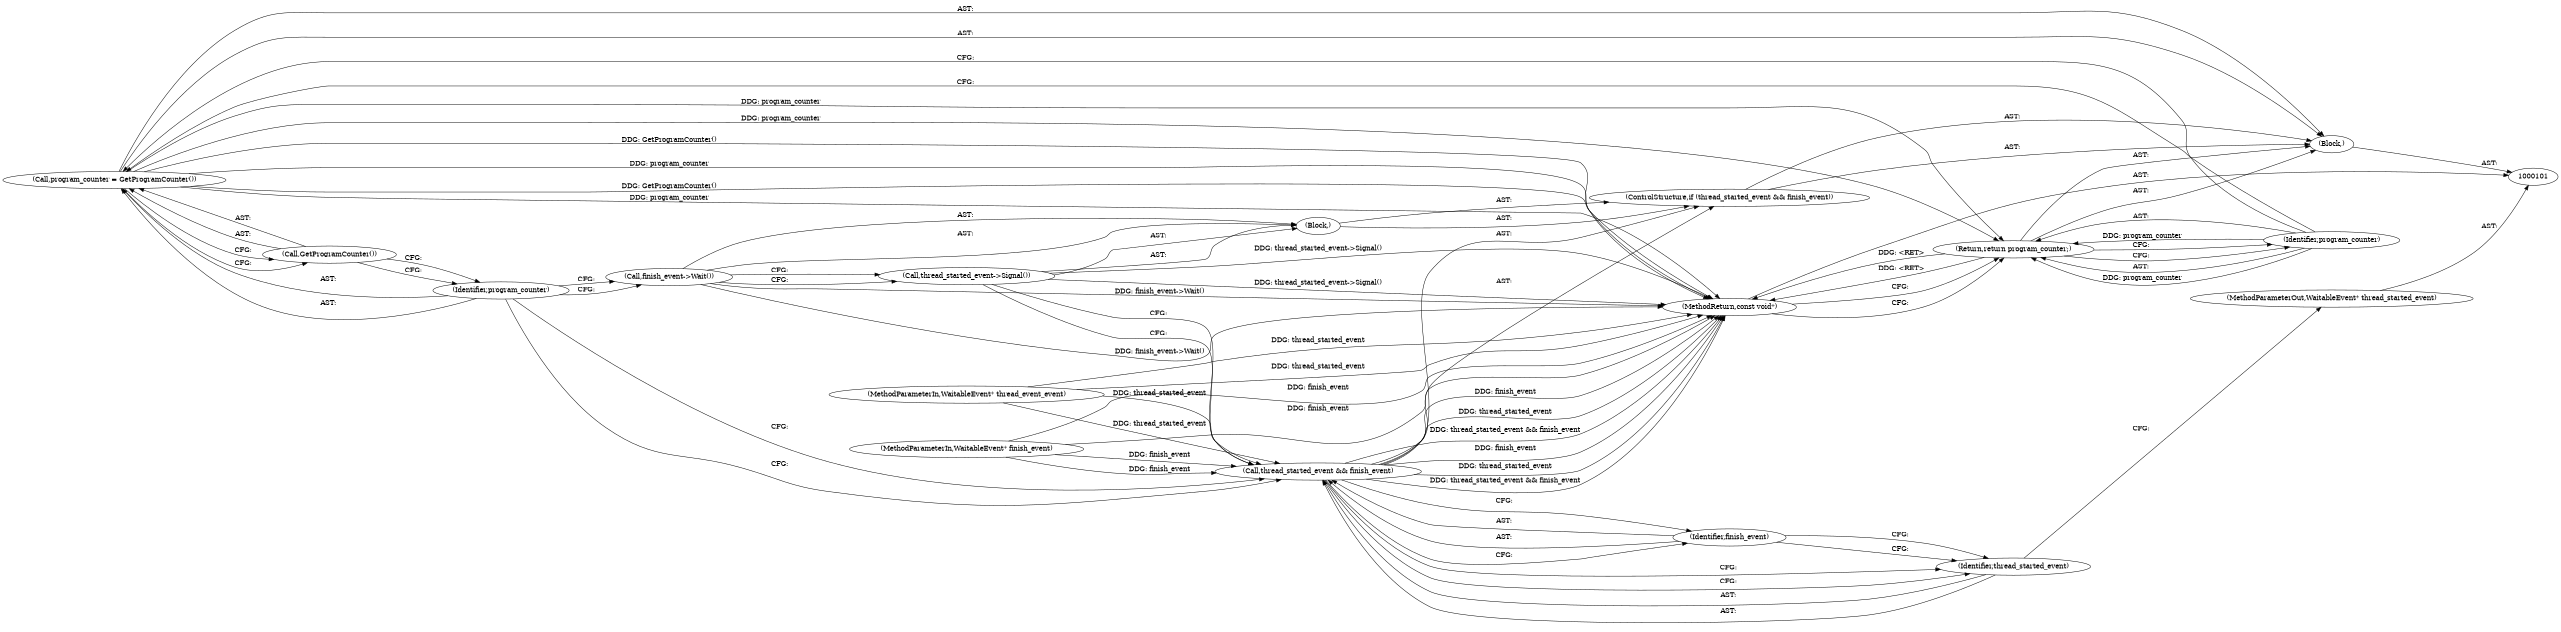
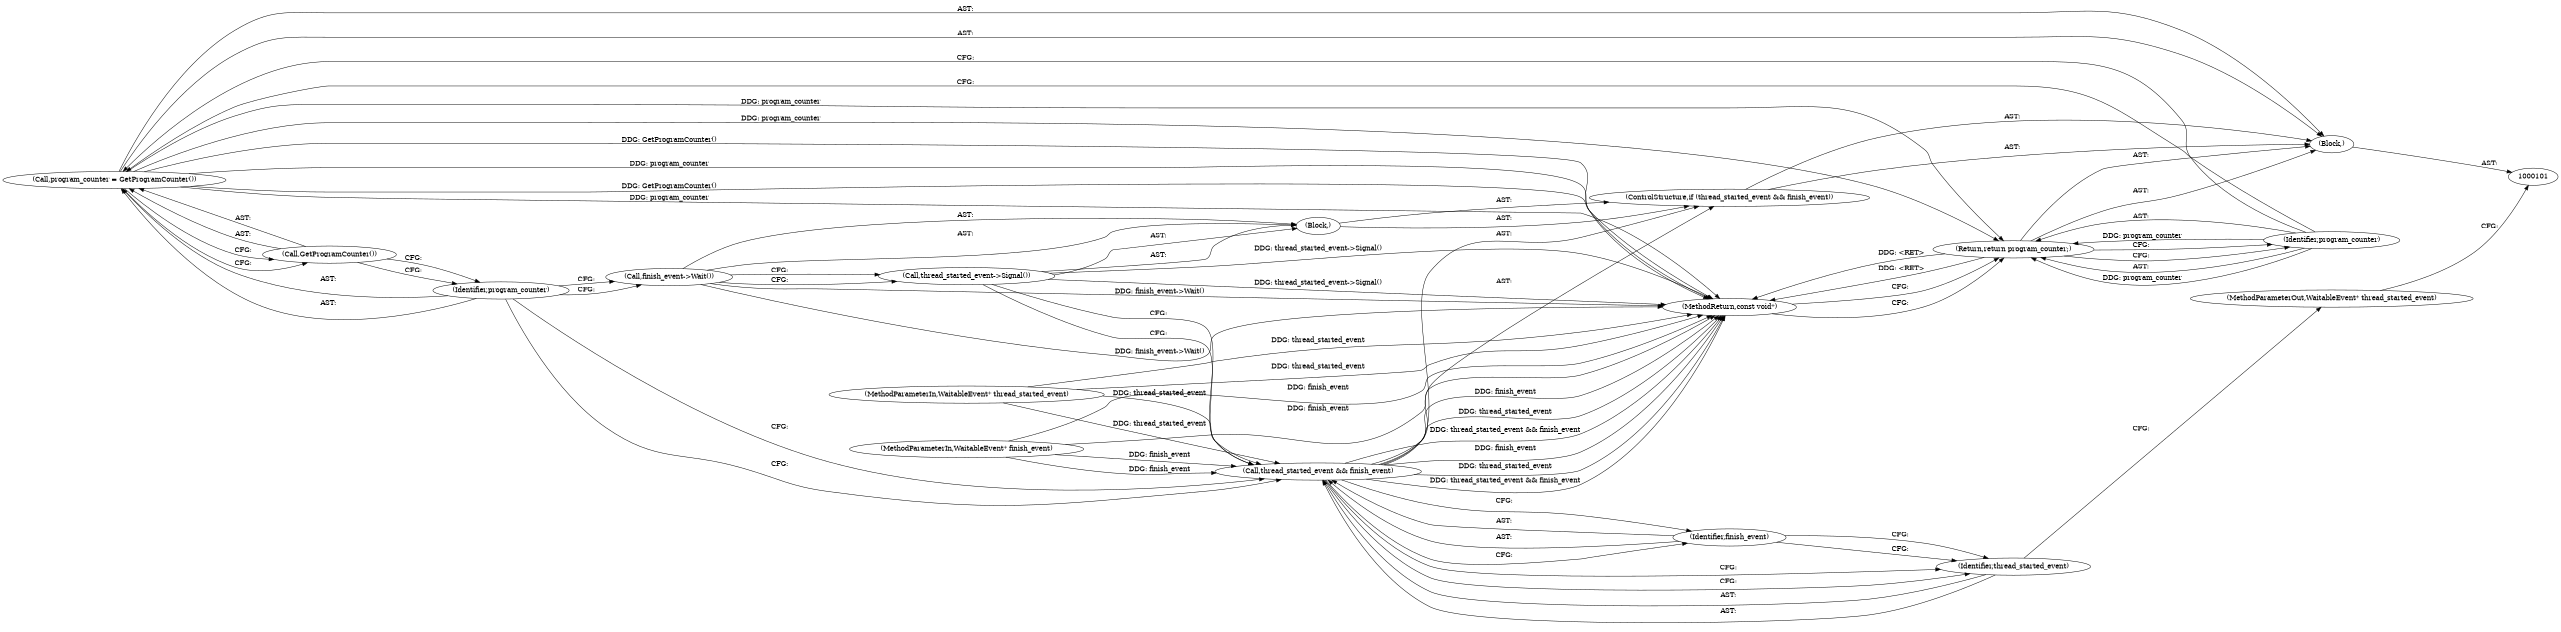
edge "(MethodReturn,const void*)" -> "1000101": removed, label "AST:"
edge "(MethodParameterOut,WaitableEvent* thread_started_event)" -> "1000101": label "AST: " -> "CFG: "
node "(MethodParameterIn,WaitableEvent* thread_event_event)": label "(MethodParameterIn,WaitableEvent* thread_event_event)" -> "(MethodParameterIn,WaitableEvent* thread_started_event)"
